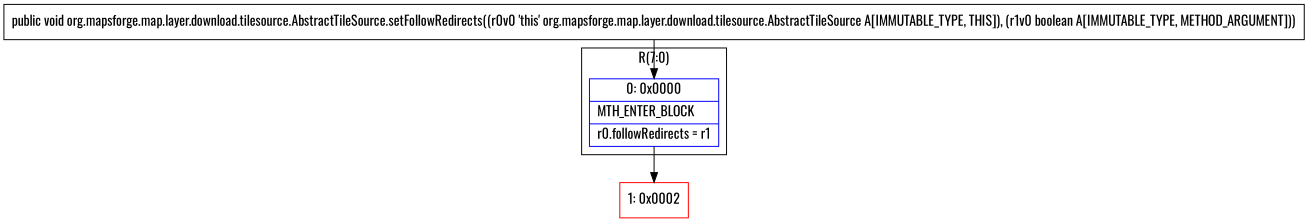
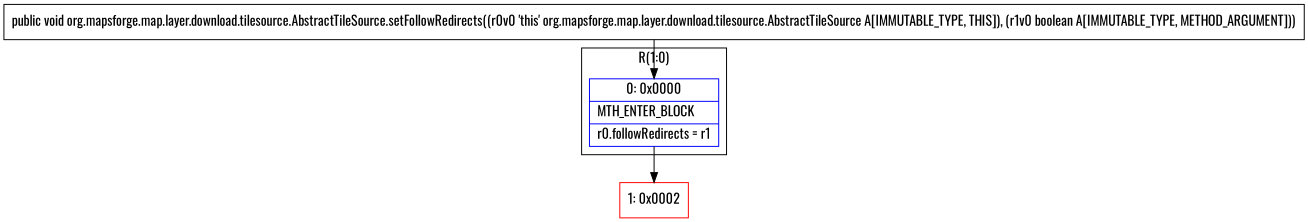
cluster "R(7:0)": label "R(7:0)" -> "R(1:0)"
